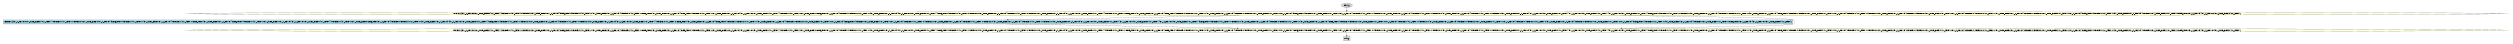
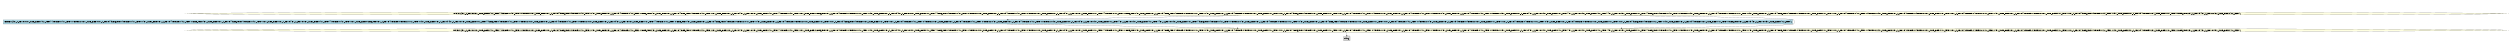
node "entry - []": removed
